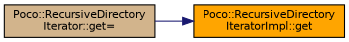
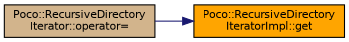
node "Poco::RecursiveDirectory Iterator::get=": label "Poco::RecursiveDirectory Iterator::get=" -> "Poco::RecursiveDirectory Iterator::operator="
